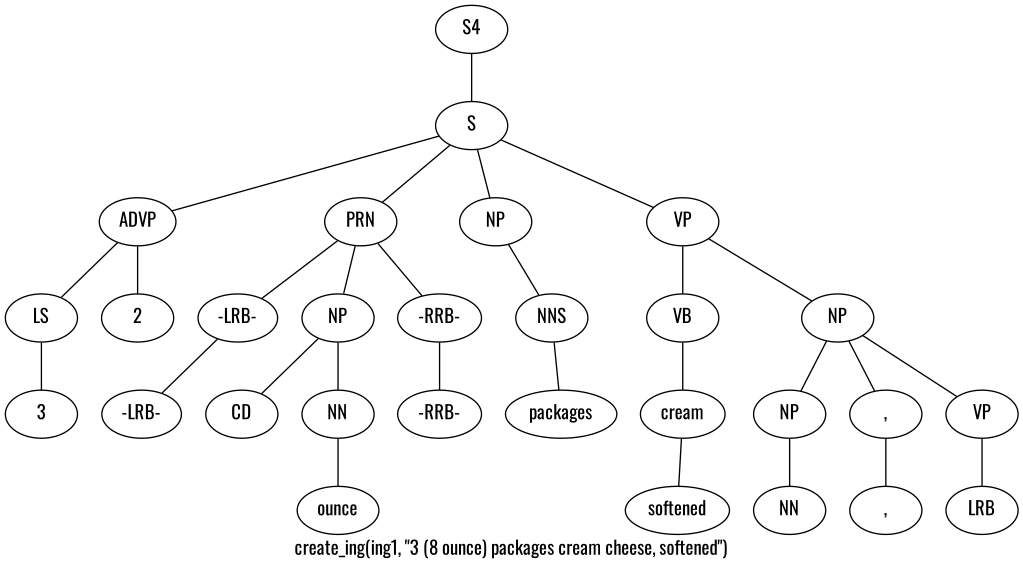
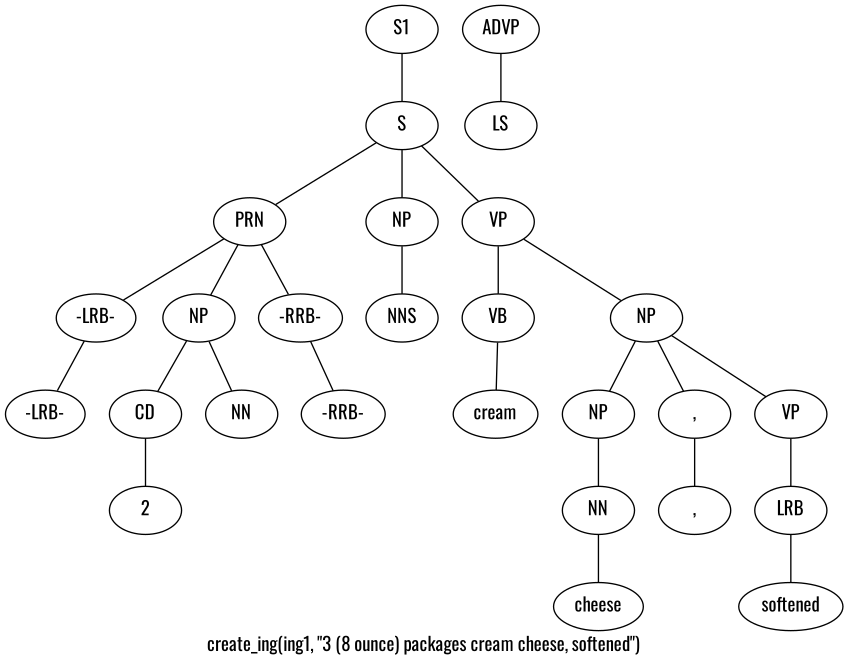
node "S4": label "S4" -> "S1"
edge "S" -- "ADVP": removed
edge "ADVP" -- "2": now "CD" -- "2"
node "3": removed
node "packages": removed
edge "cream" -- "softened": now "LRB" -- "softened"
node "ounce": removed
node "cheese": added
